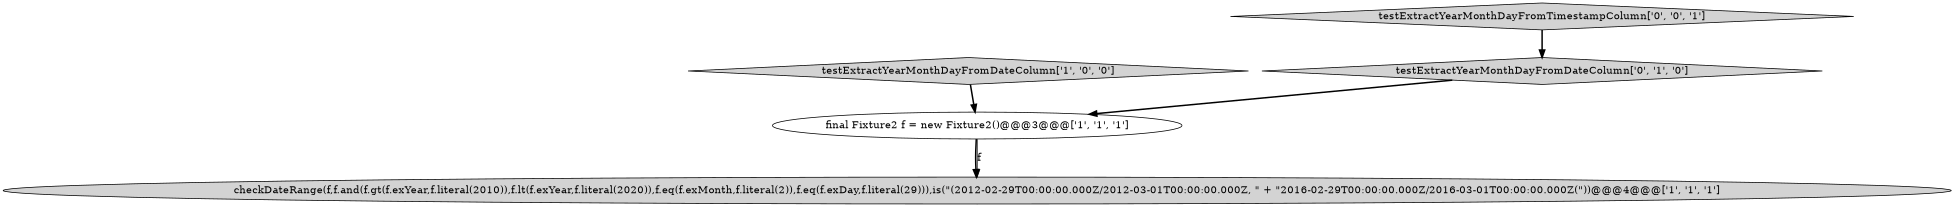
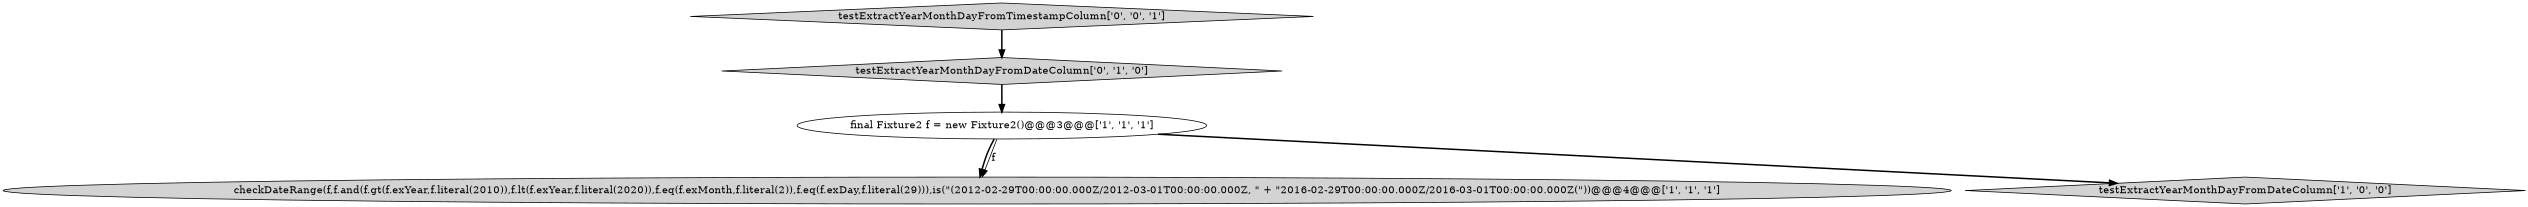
edge "testExtractYearMonthDayFromDateColumn['1', '0', '0']" -> "final Fixture2 f = new Fixture2()@@@3@@@['1', '1', '1']": reversed
